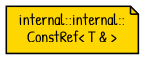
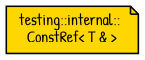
node "internal::internal:: ConstRef< T & >": label "internal::internal:: ConstRef< T & >" -> "testing::internal:: ConstRef< T & >"
